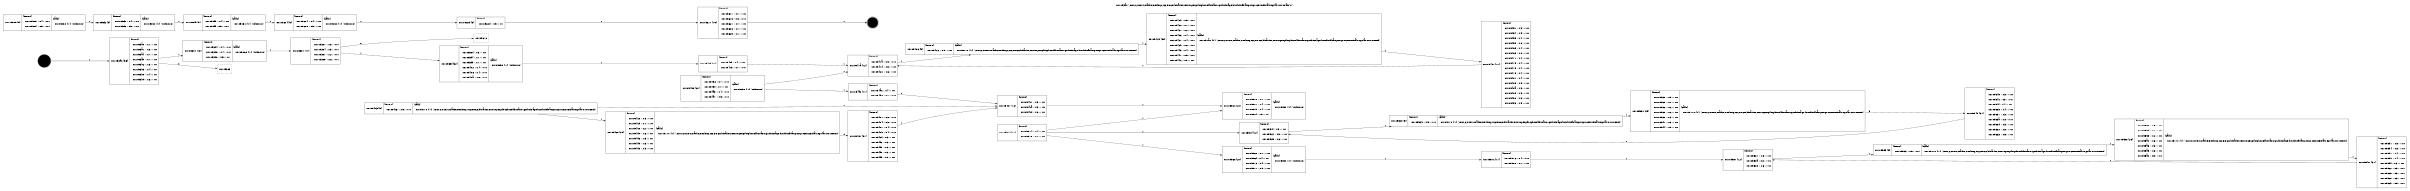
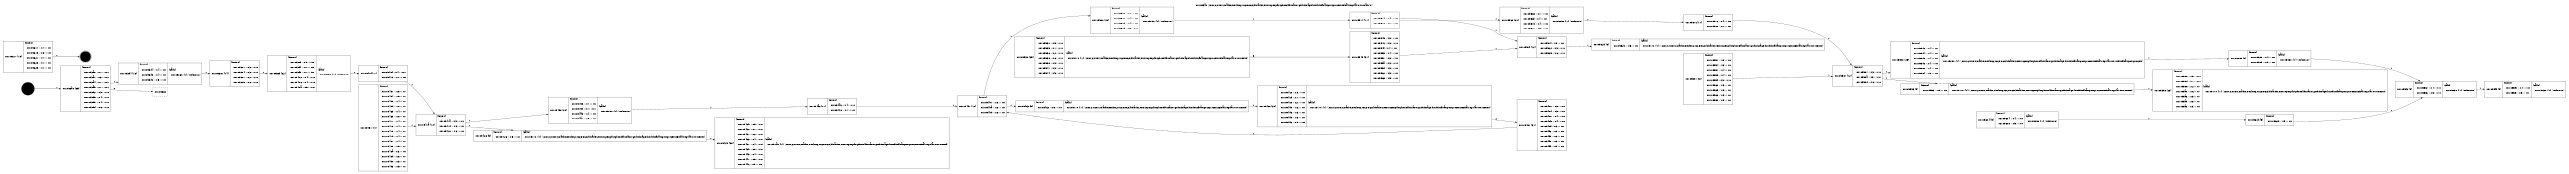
edge "0x1095fb [9]" -> "0x109604 [9]": removed, label "1"
edge "0x10960d [5]" -> "0x109617 [19]": now "0x10960d [5]" -> "0x1095f2 [9]"
node "0x109612": removed
edge "0x10942b [38]" -> "0x109451 [71]": removed, label "1"
node "0x1095d0 [25]": added
edge "0x109498 [20]" -> "0x10941a [12]": reversed
edge "0x1094c3 [5]" -> "0x1094b7 [12]": reversed
edge "0x10952b [5]" -> "0x109530 [25]": removed, label "1"
edge "0x109514 [11]" -> "0x109500 [20]": reversed
edge "0x109598 [25]" -> "0x1095b1 [31]": removed, label "1"
